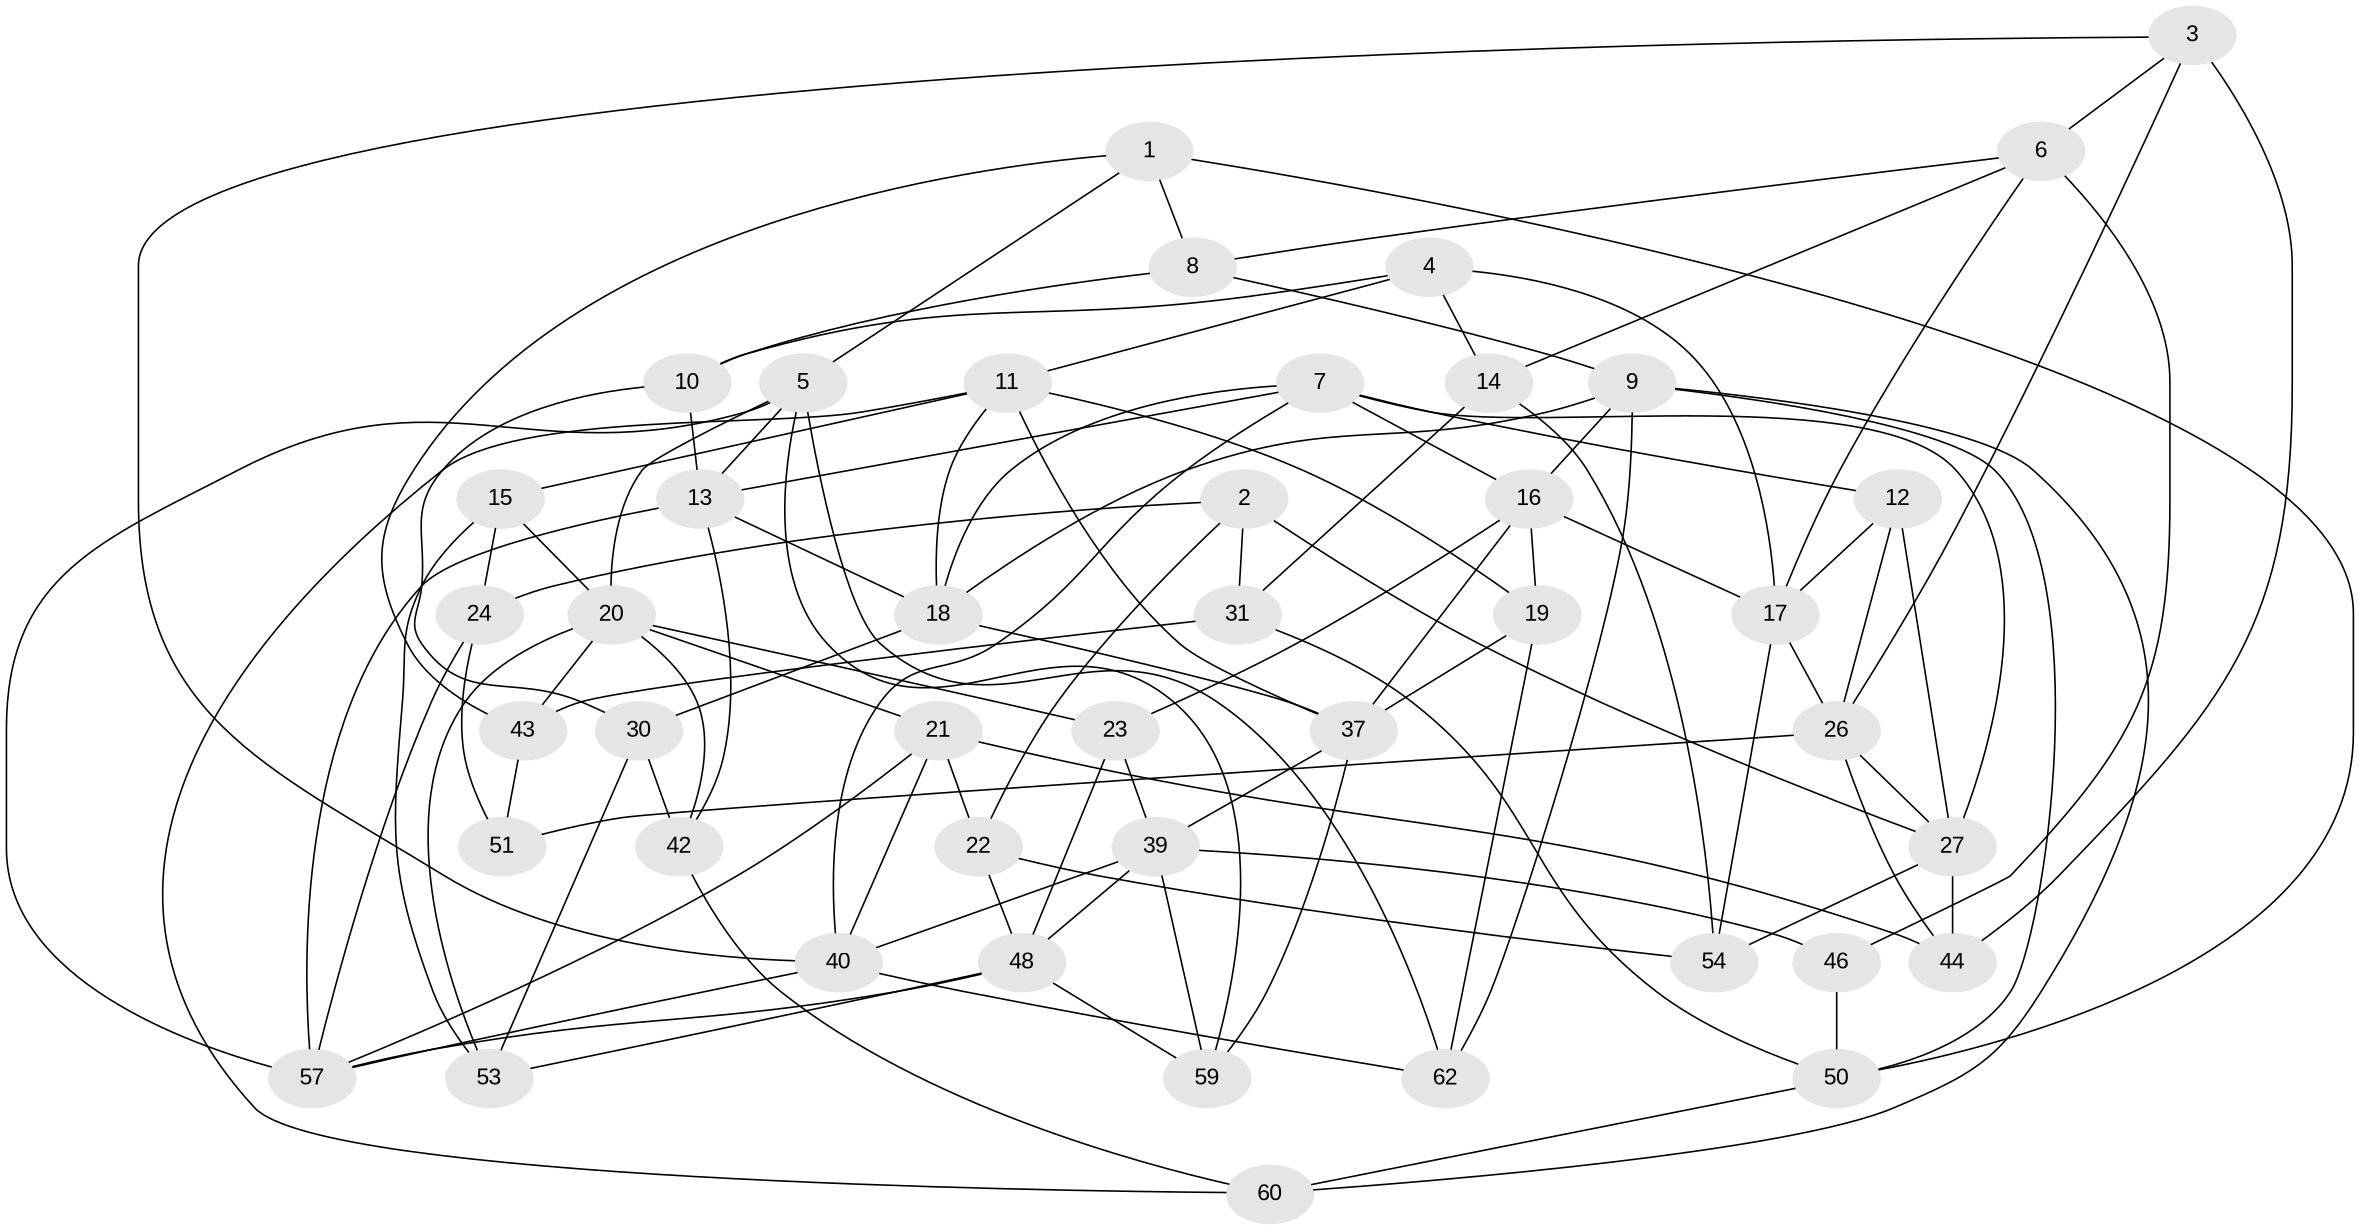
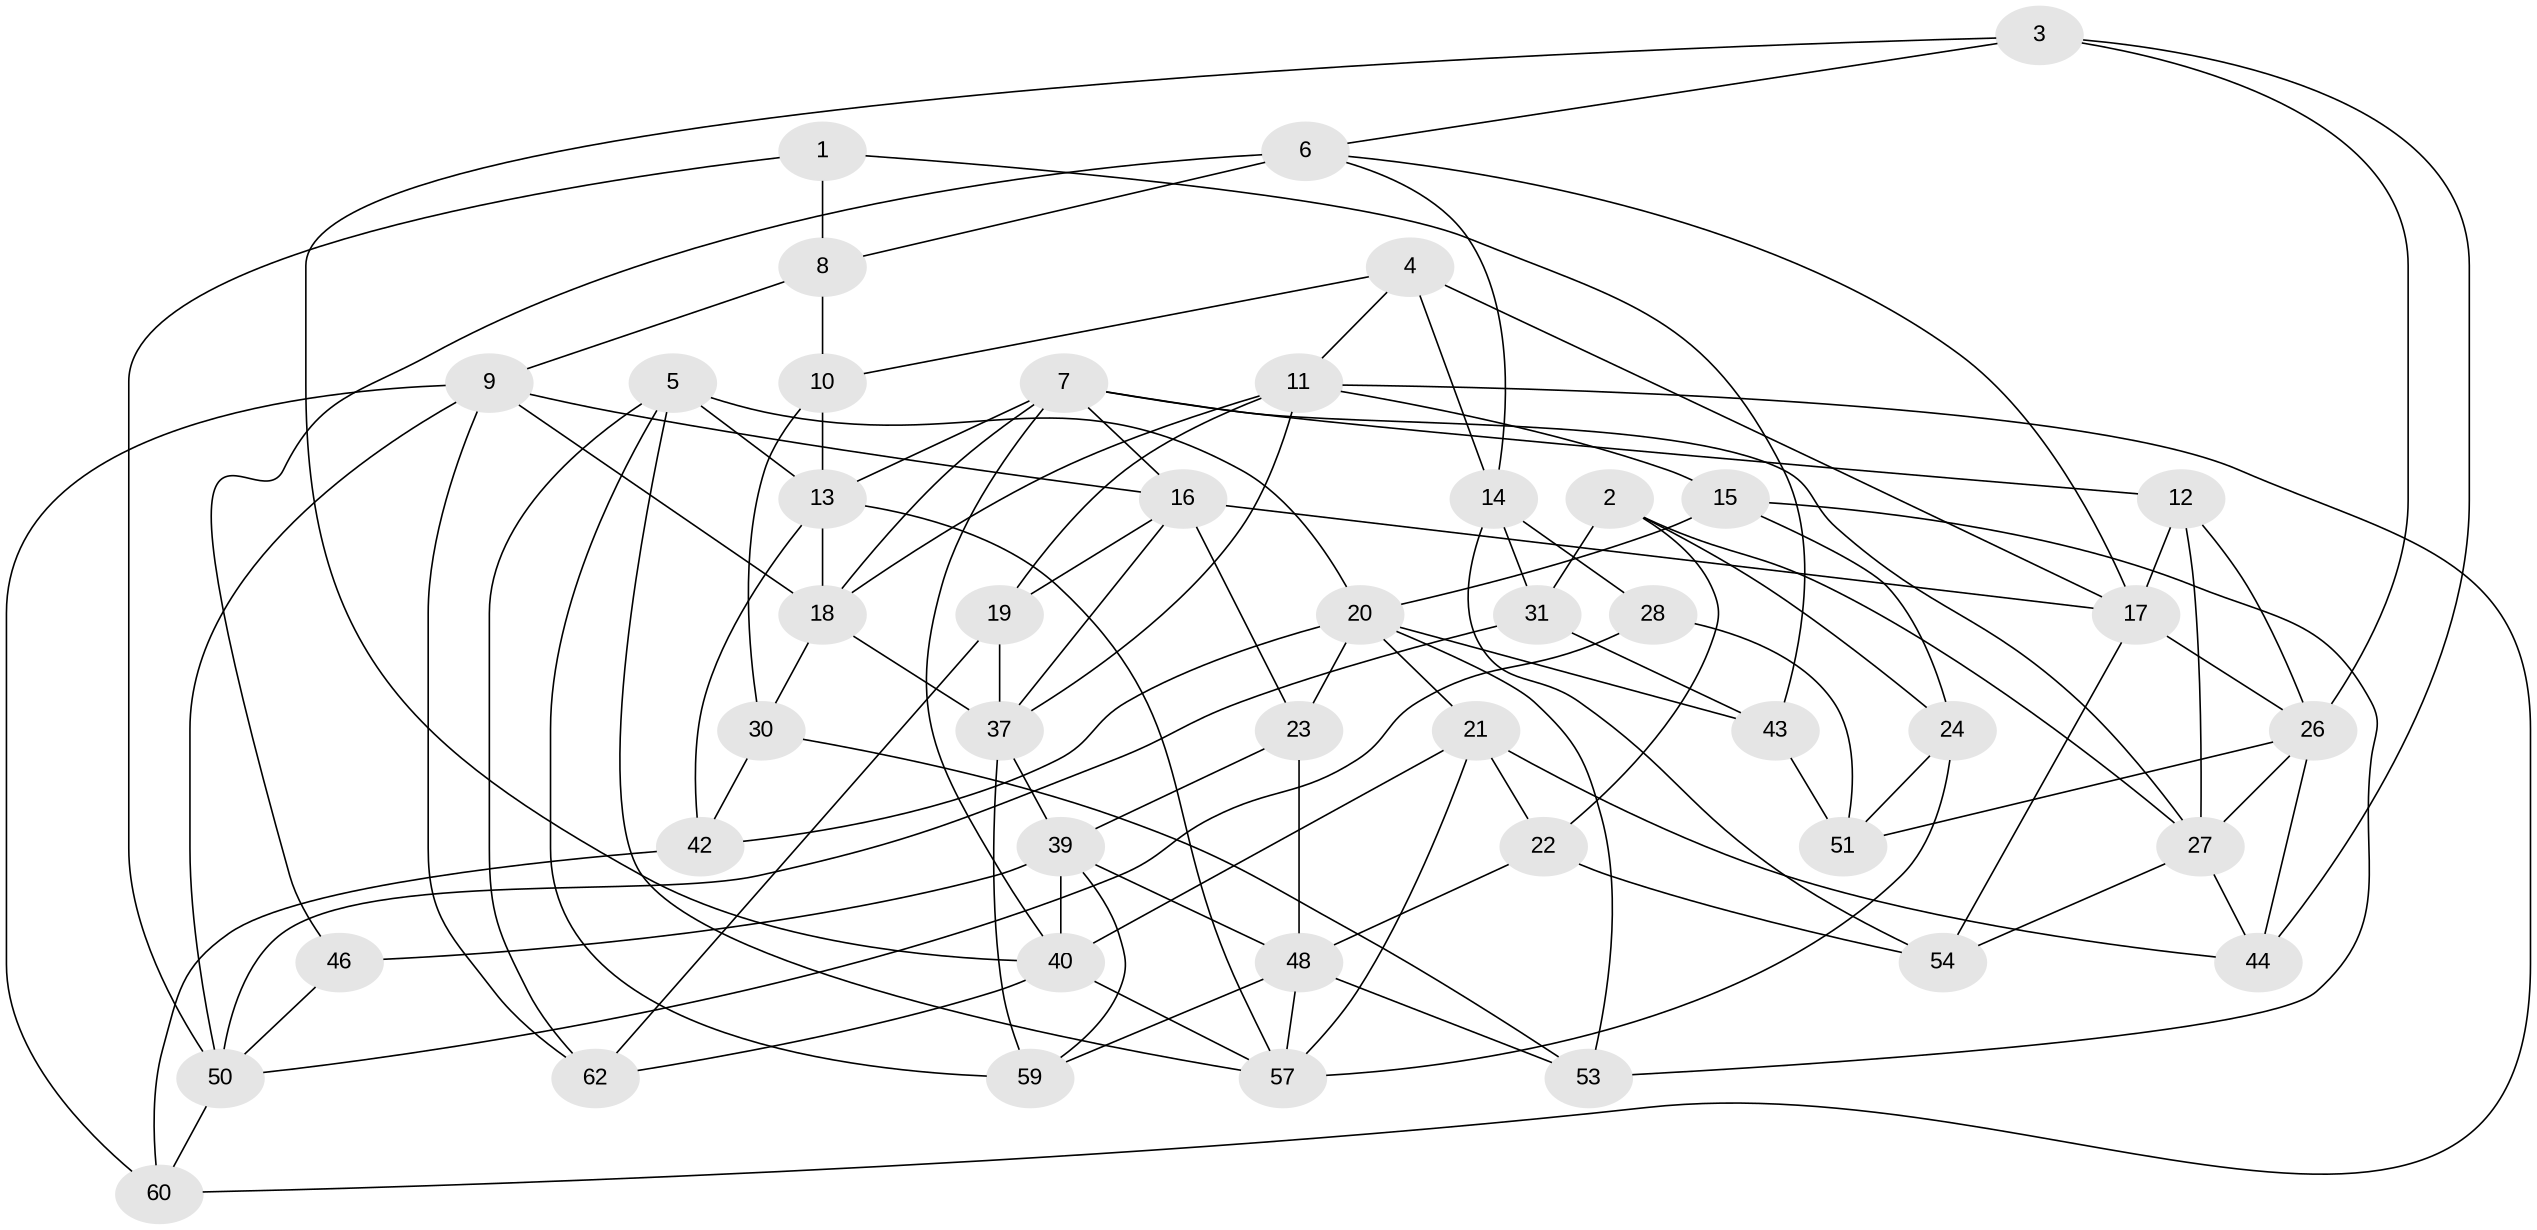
edge "1" -- "5": removed
node "28": added
